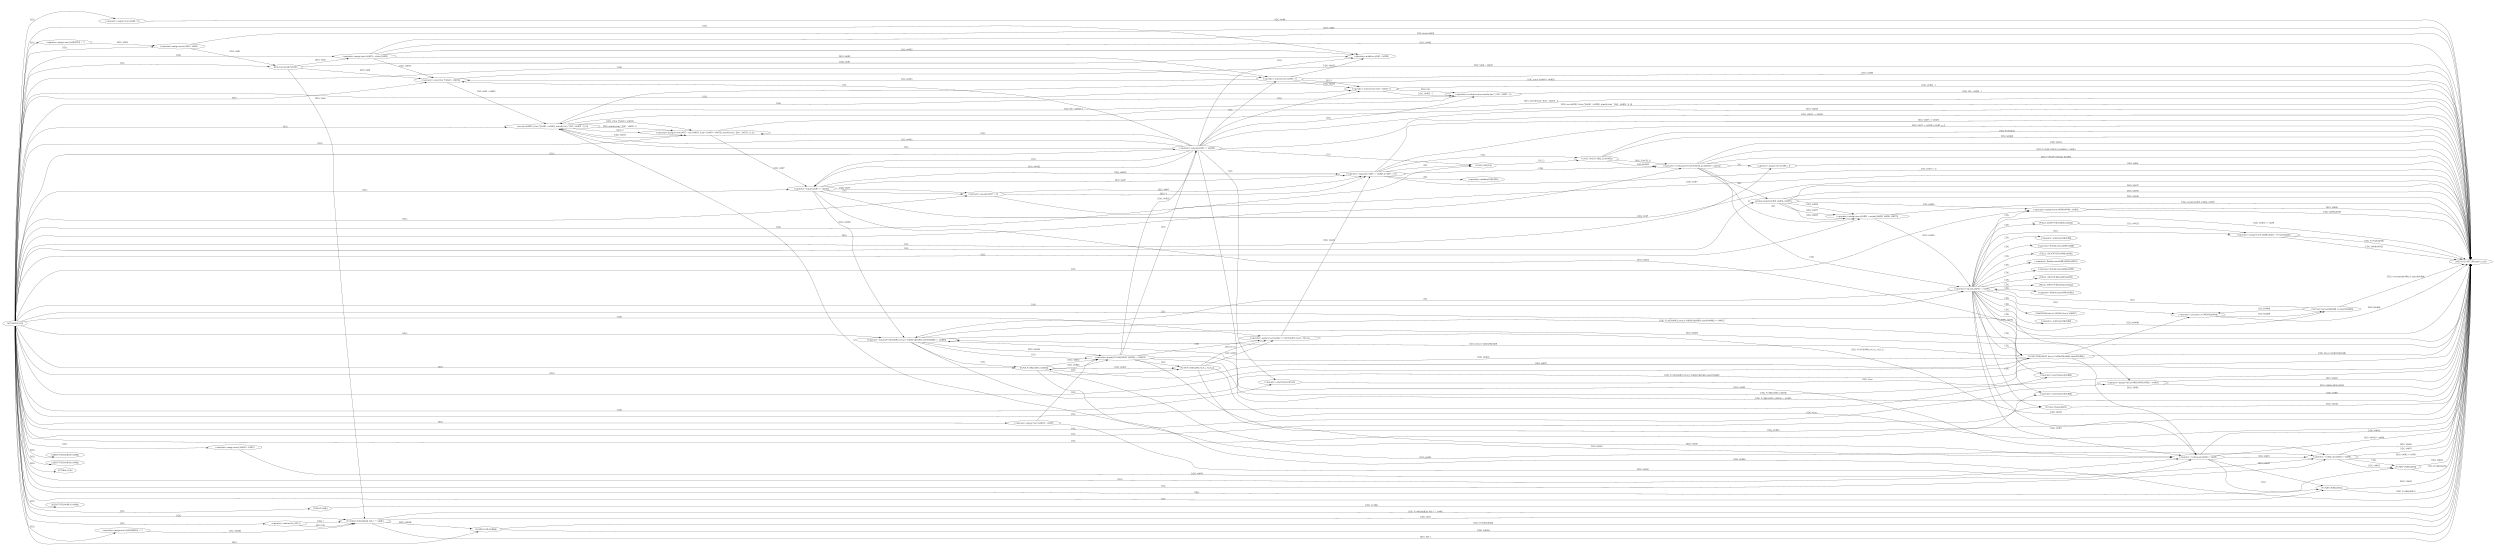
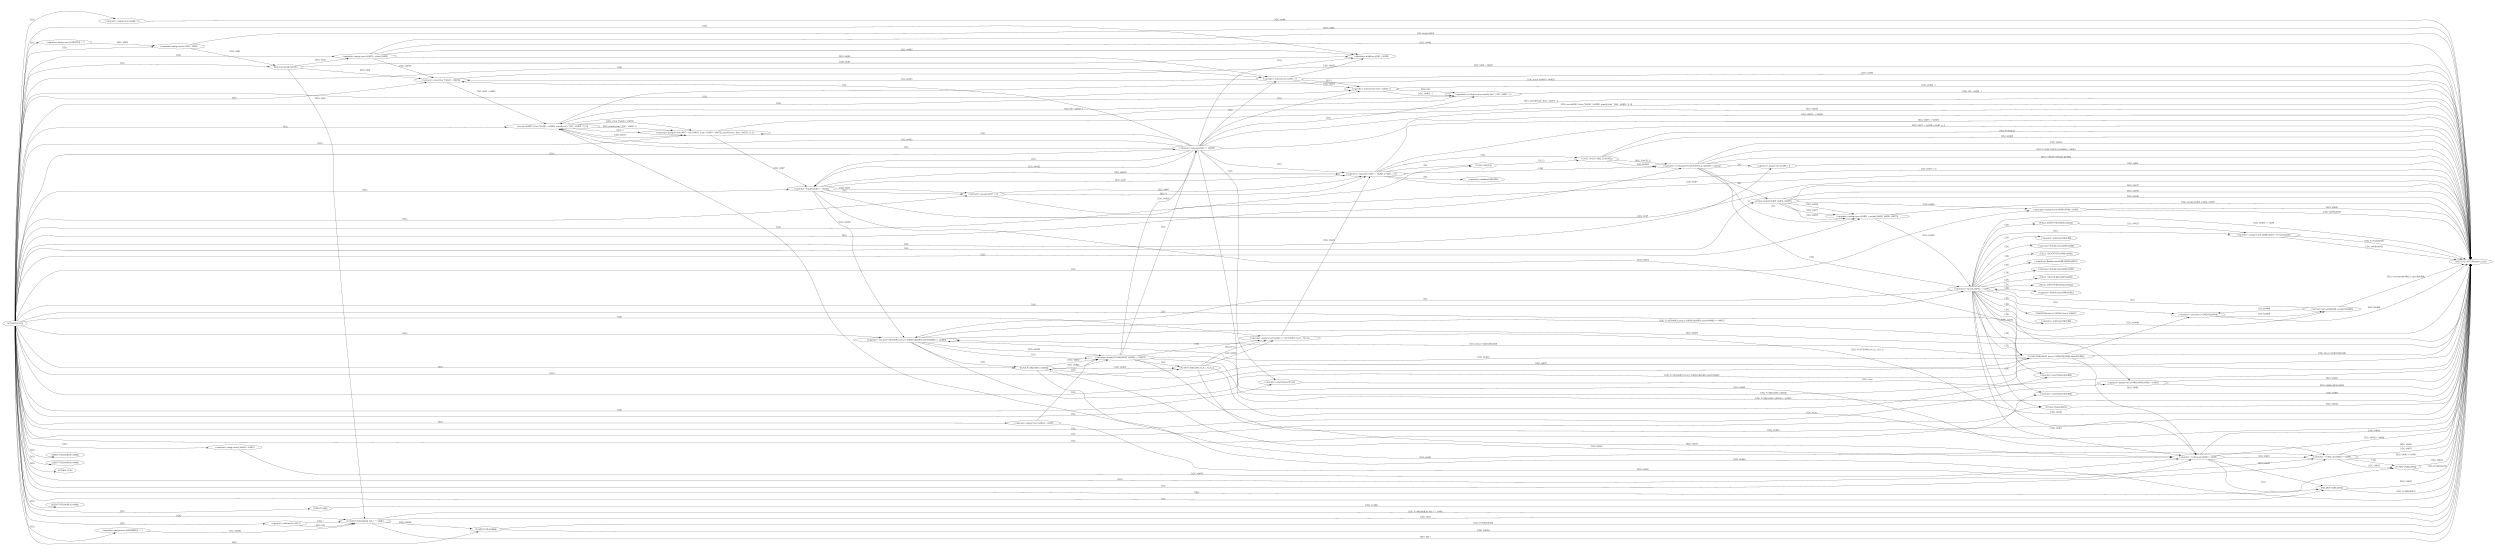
edge "(<operator>.equals,VAR12 == VAR25)" -> "(FUN3,FUN3(2,2))": now "(<operator>.equals,VAR12 == VAR25)" -> "(<operator>.logicalOr,VAR7 == VAR25 || VAR7 == 0)"
edge "(<operator>.equals,VAR10 == VAR11)" -> "(<operator>.assignment,VAR8.VAR18 = VAR15)": removed, label "CDG:"
node "(FUN8,FUN8(VAR10))": label "(FUN8,FUN8(VAR10))" -> "(FIELD8,FUN8(VAR10))"
